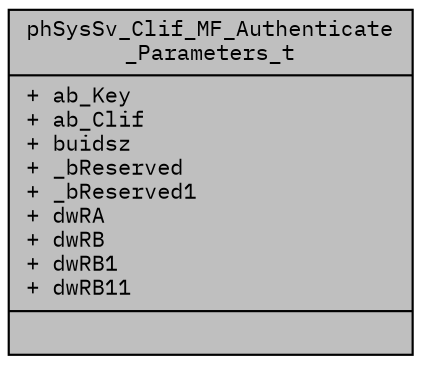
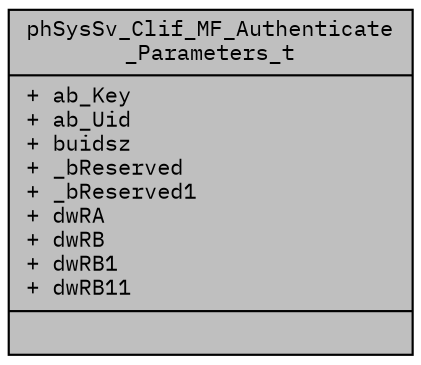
node "phSysSv_Clif_MF_Authenticate": text "+ ab_Clif" -> "+ ab_Uid"
